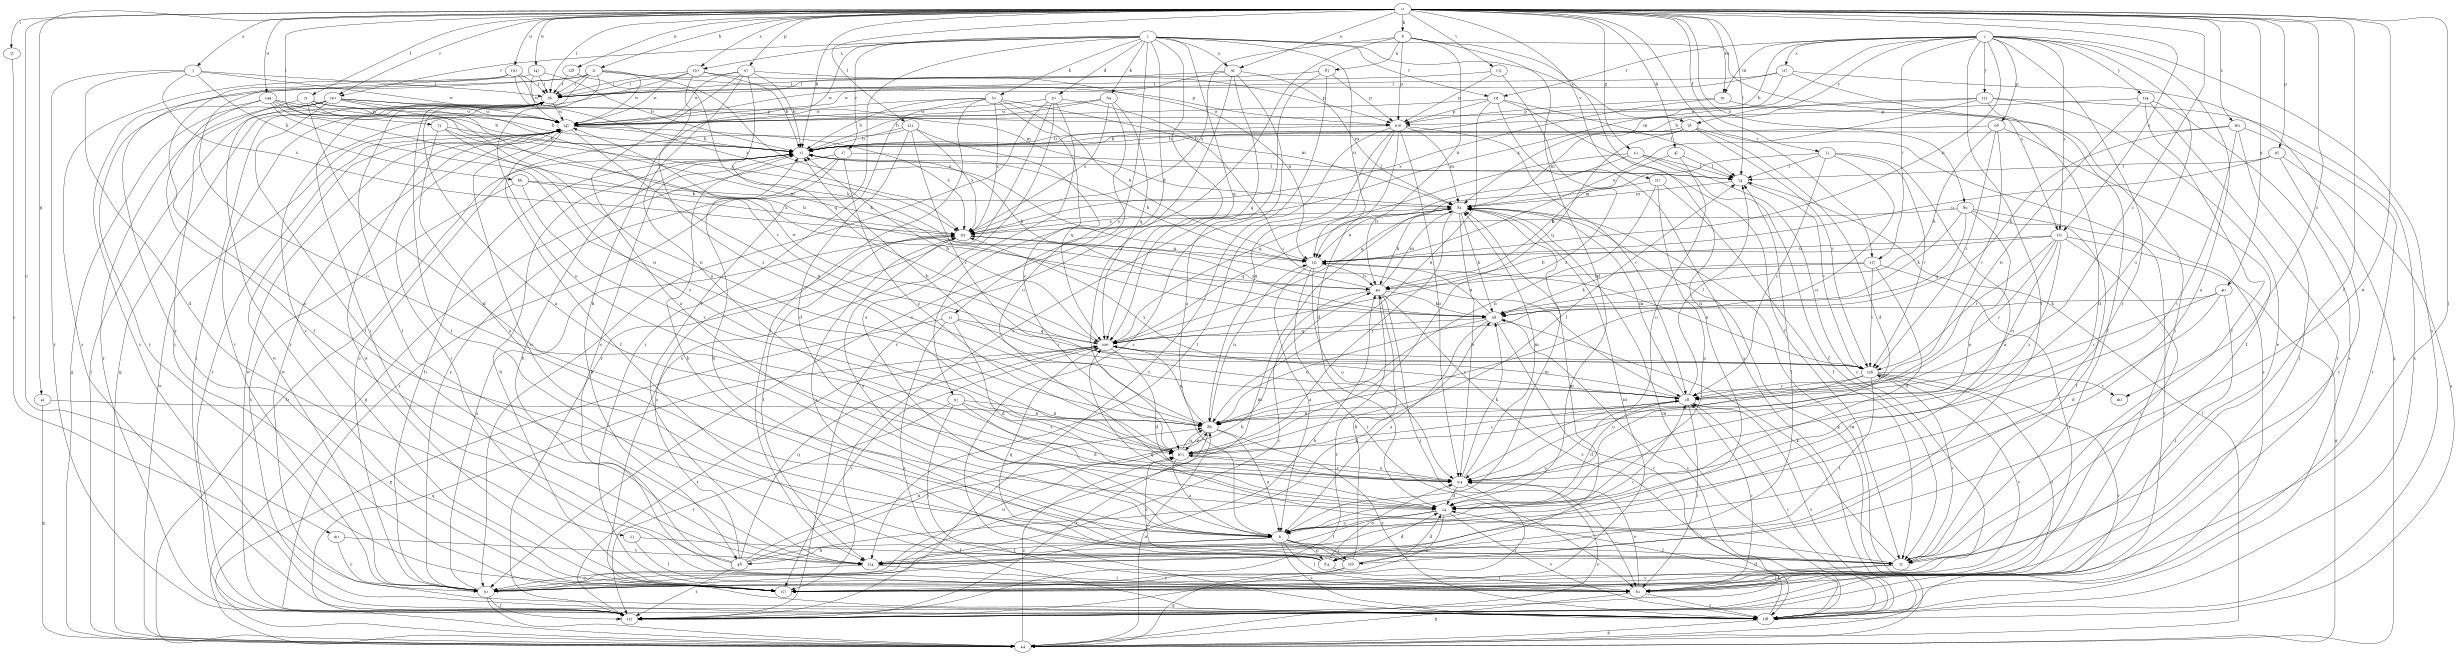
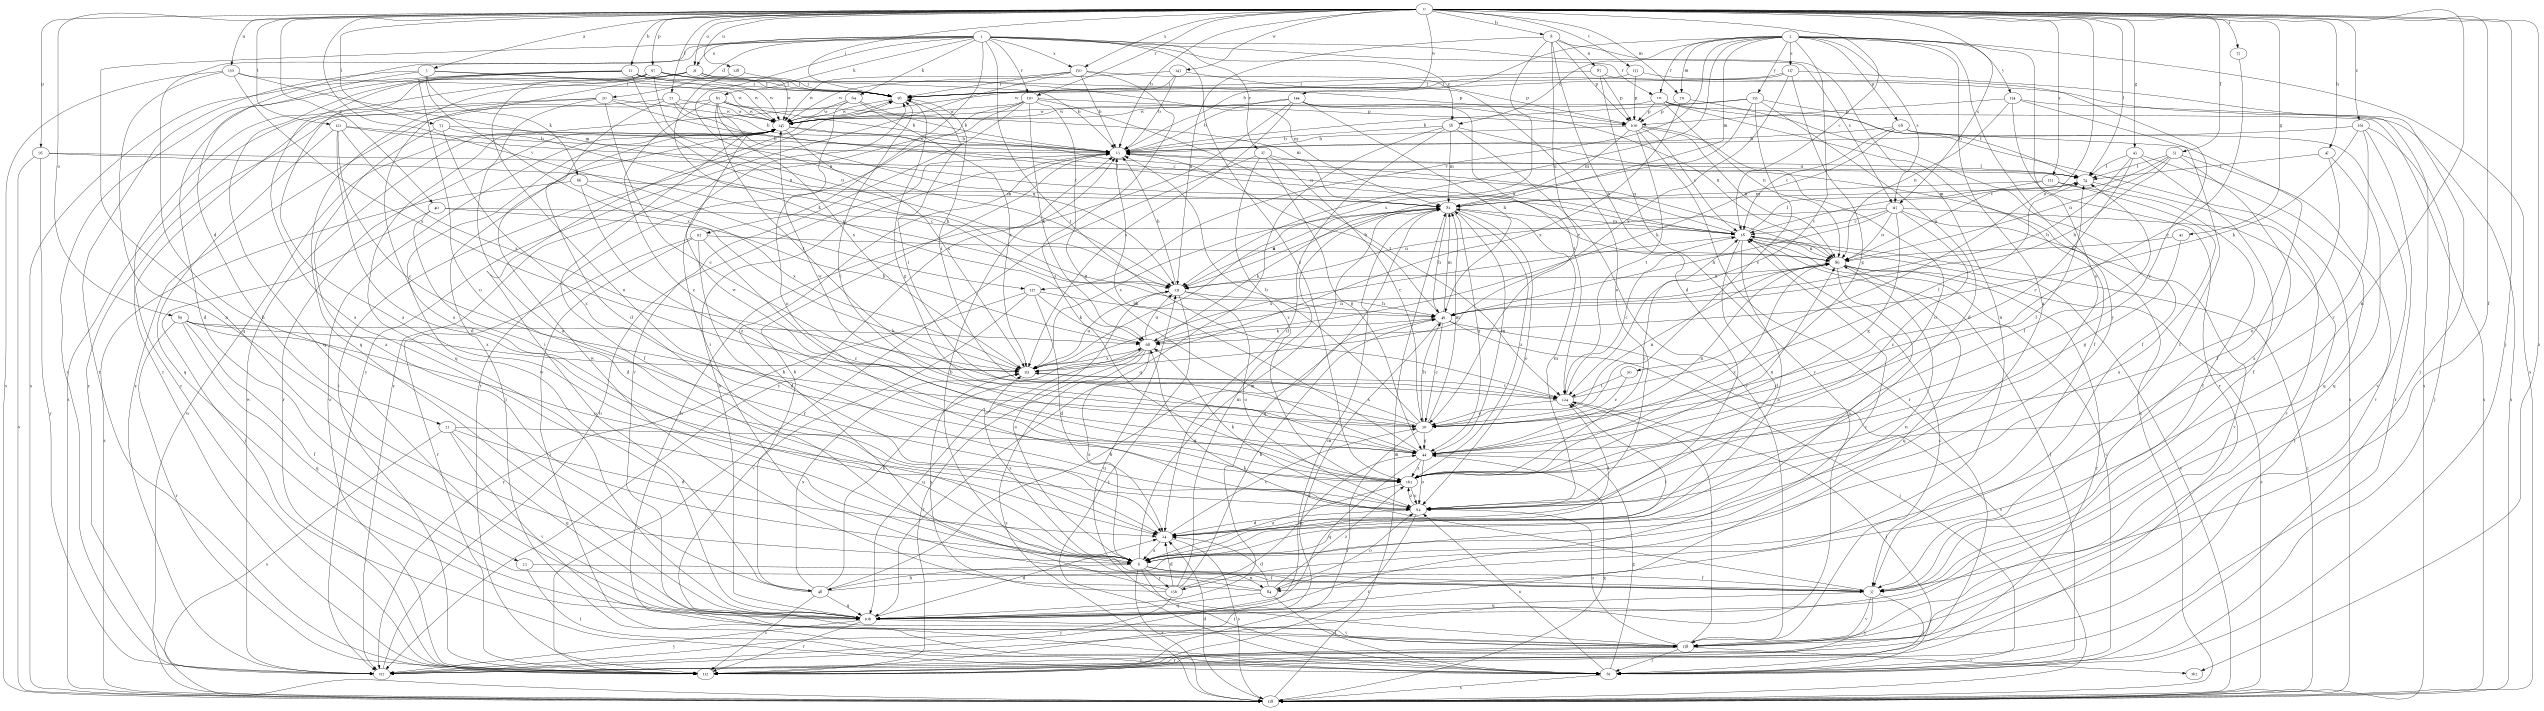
edge "13" -> "74": label "l" -> "u"
edge "18" -> "81": reversed
edge "100" -> "24": removed, label "d"
